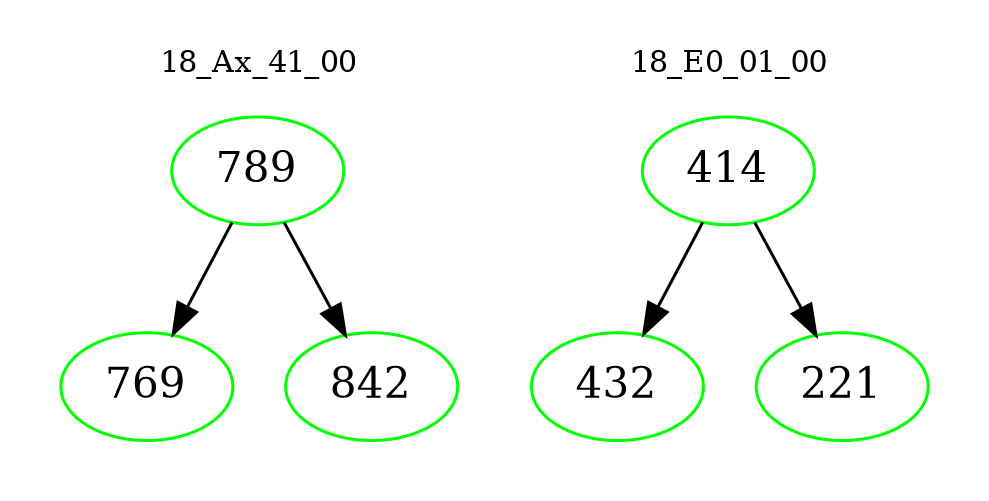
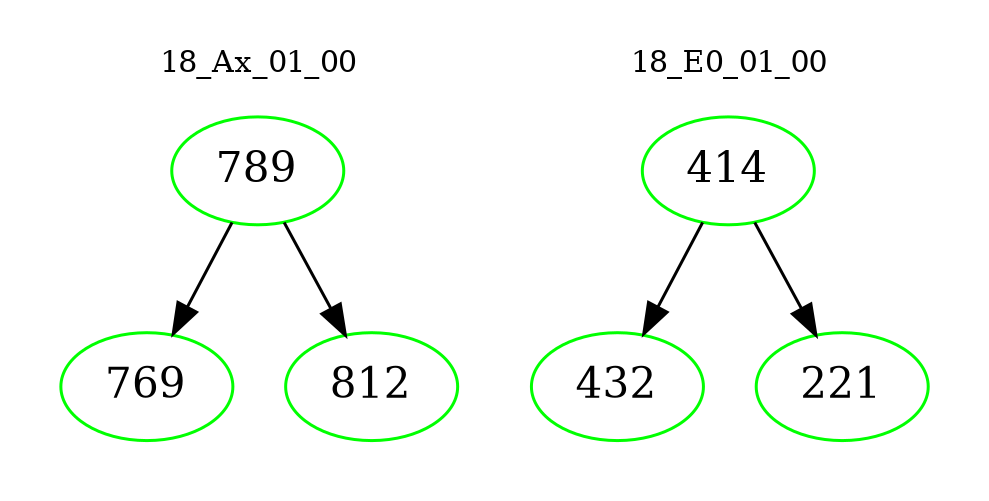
cluster "18_Ax_41_00": label "18_Ax_41_00" -> "18_Ax_01_00"
node "842": label "842" -> "812"
